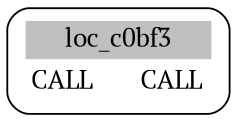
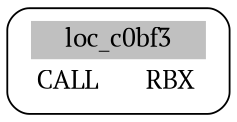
node "loc_c0bf3": text "CALL       CALL" -> "CALL       RBX"
